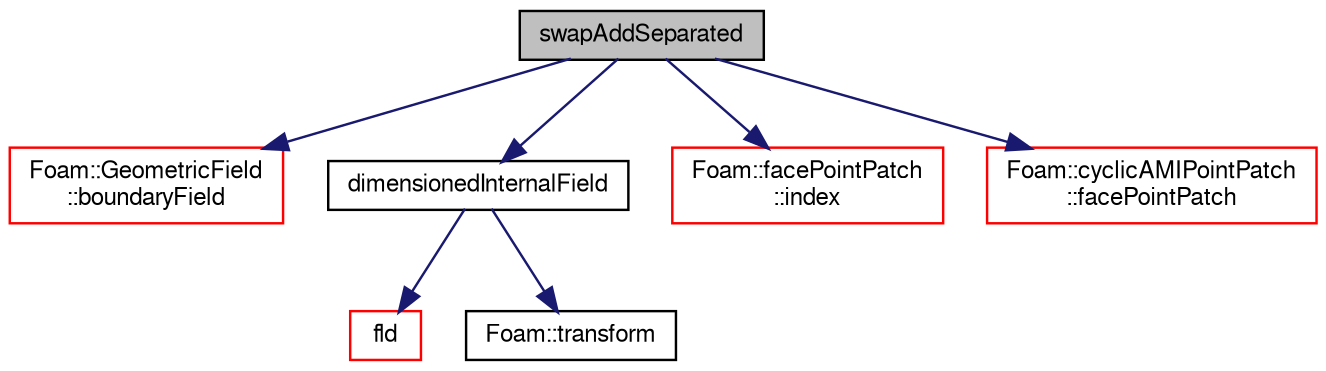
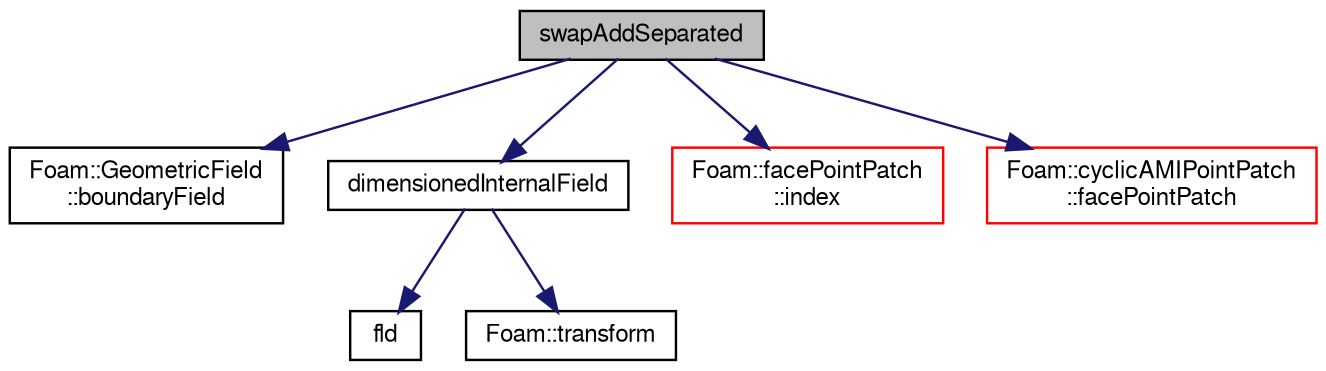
node "Foam::GeometricField ::boundaryField": color red -> black
node "fld": color red -> black
